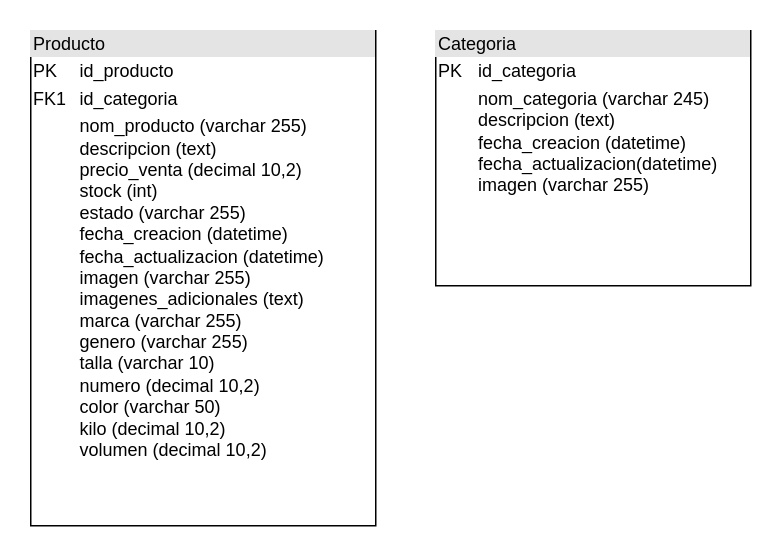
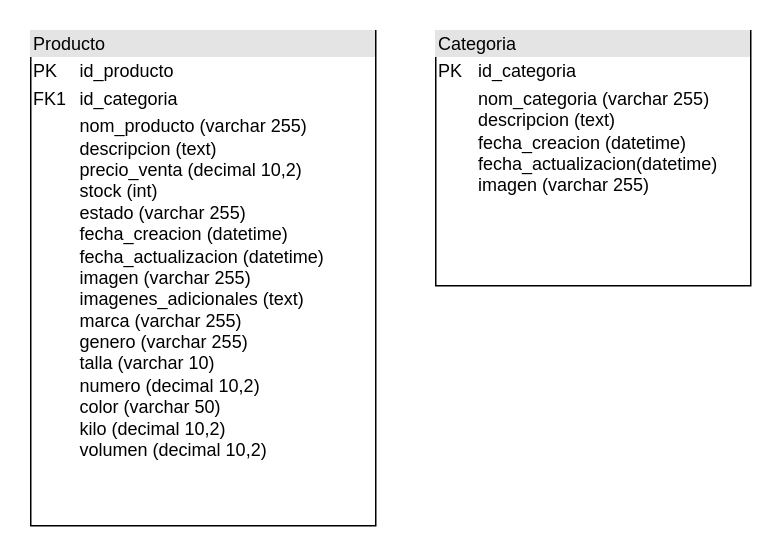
node "Categoria PK id_categoria nom_categoria (varchar 245) descripcion (text) fecha_creacion (datetime) fecha_actualizacion(datetime) imagen (varchar 255)": label "Categoria PK id_categoria nom_categoria (varchar 245) descripcion (text) fecha_creacion (datetime) fecha_actualizacion(datetime) imagen (varchar 255)" -> "Categoria PK id_categoria nom_categoria (varchar 255) descripcion (text) fecha_creacion (datetime) fecha_actualizacion(datetime) imagen (varchar 255)"
